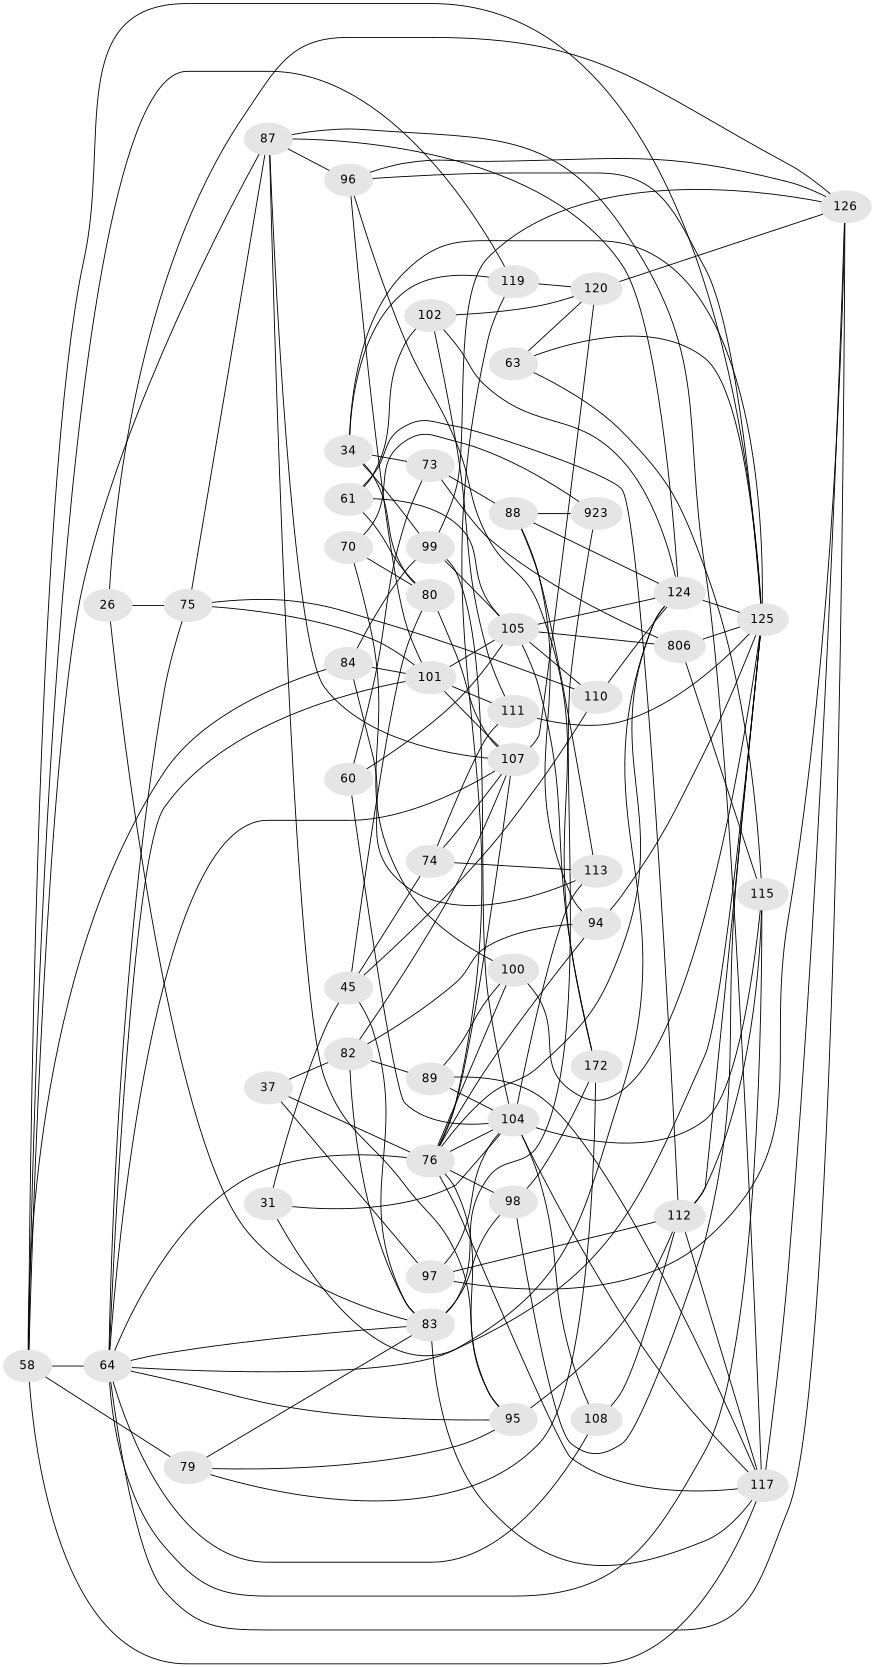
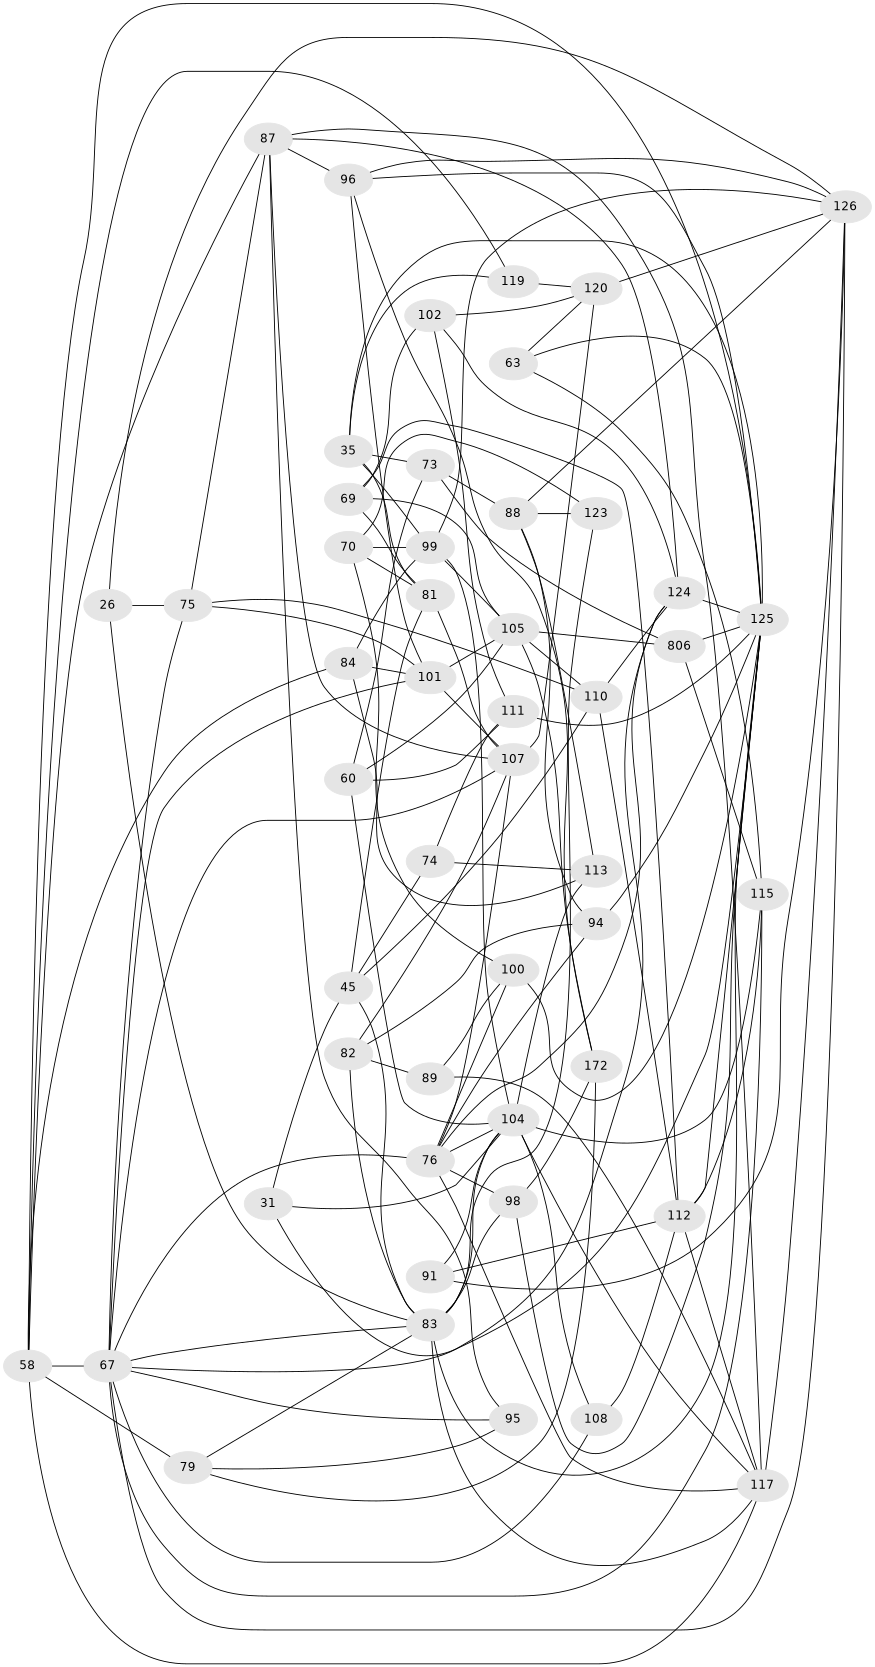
node "34": label "34" -> "35"
node "61": label "61" -> "69"
node "923": label "923" -> "123"
edge "70" -- "99": added
edge "88" -- "124": now "88" -- "126"
node "80": label "80" -> "81"
edge "124" -- "105": removed
edge "101" -- "111": now "60" -- "111"
edge "119" -- "76": removed
edge "107" -- "74": removed
node "37": removed
edge "89" -- "104": now "83" -- "104"
edge "125" -- "83": added
node "97": label "97" -> "91"
edge "76" -- "95": removed
edge "112" -- "95": now "112" -- "110"
node "64": label "64" -> "67"
